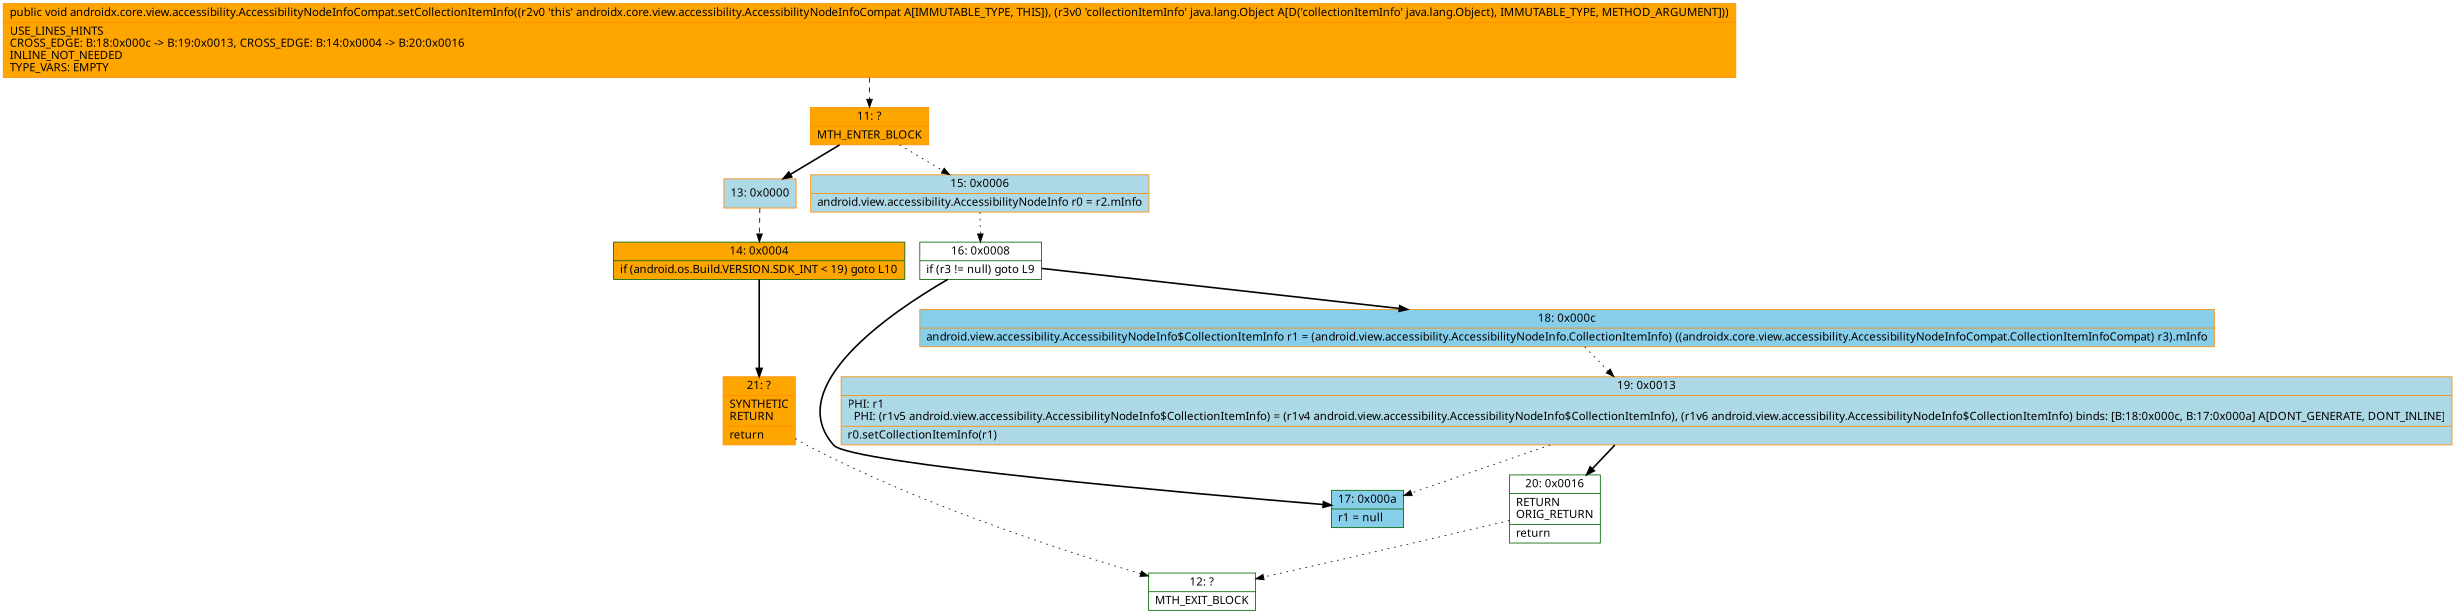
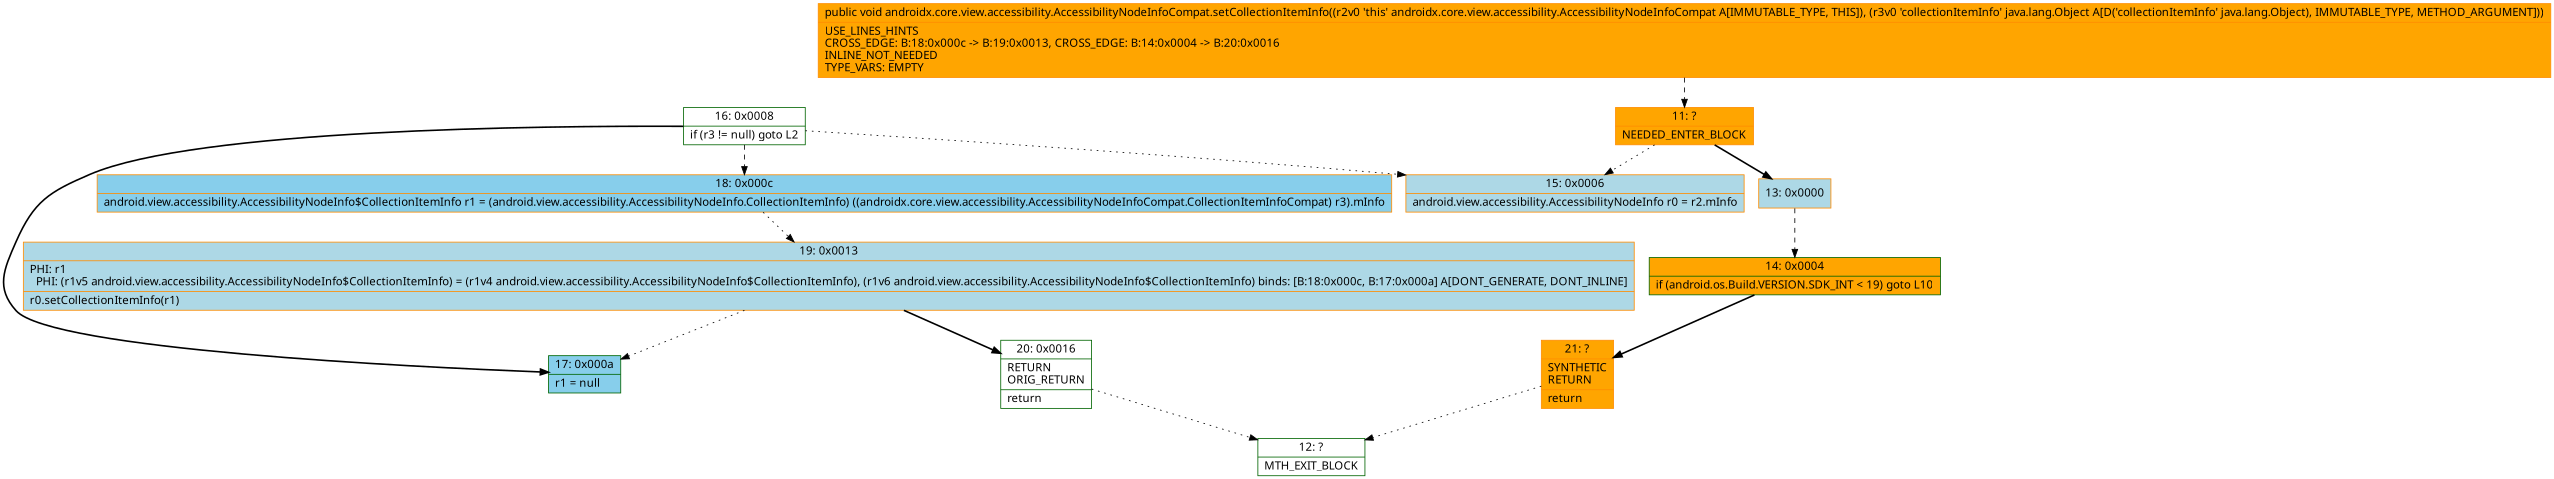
node "11: ?": text "MTH_ENTER_BLOCK" -> "NEEDED_ENTER_BLOCK"
edge "15: 0x0006" -> "16: 0x0008": reversed
node "16: 0x0008": text "if (r3 != null) goto L9" -> "if (r3 != null) goto L2"
edge "16: 0x0008" -> "18: 0x000c": style bold -> dashed
